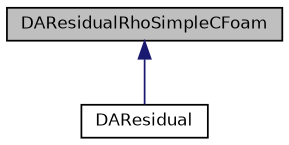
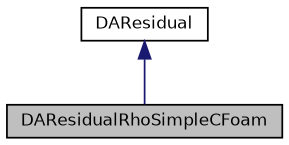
edge "DAResidual" -> "DAResidualRhoSimpleCFoam": reversed
